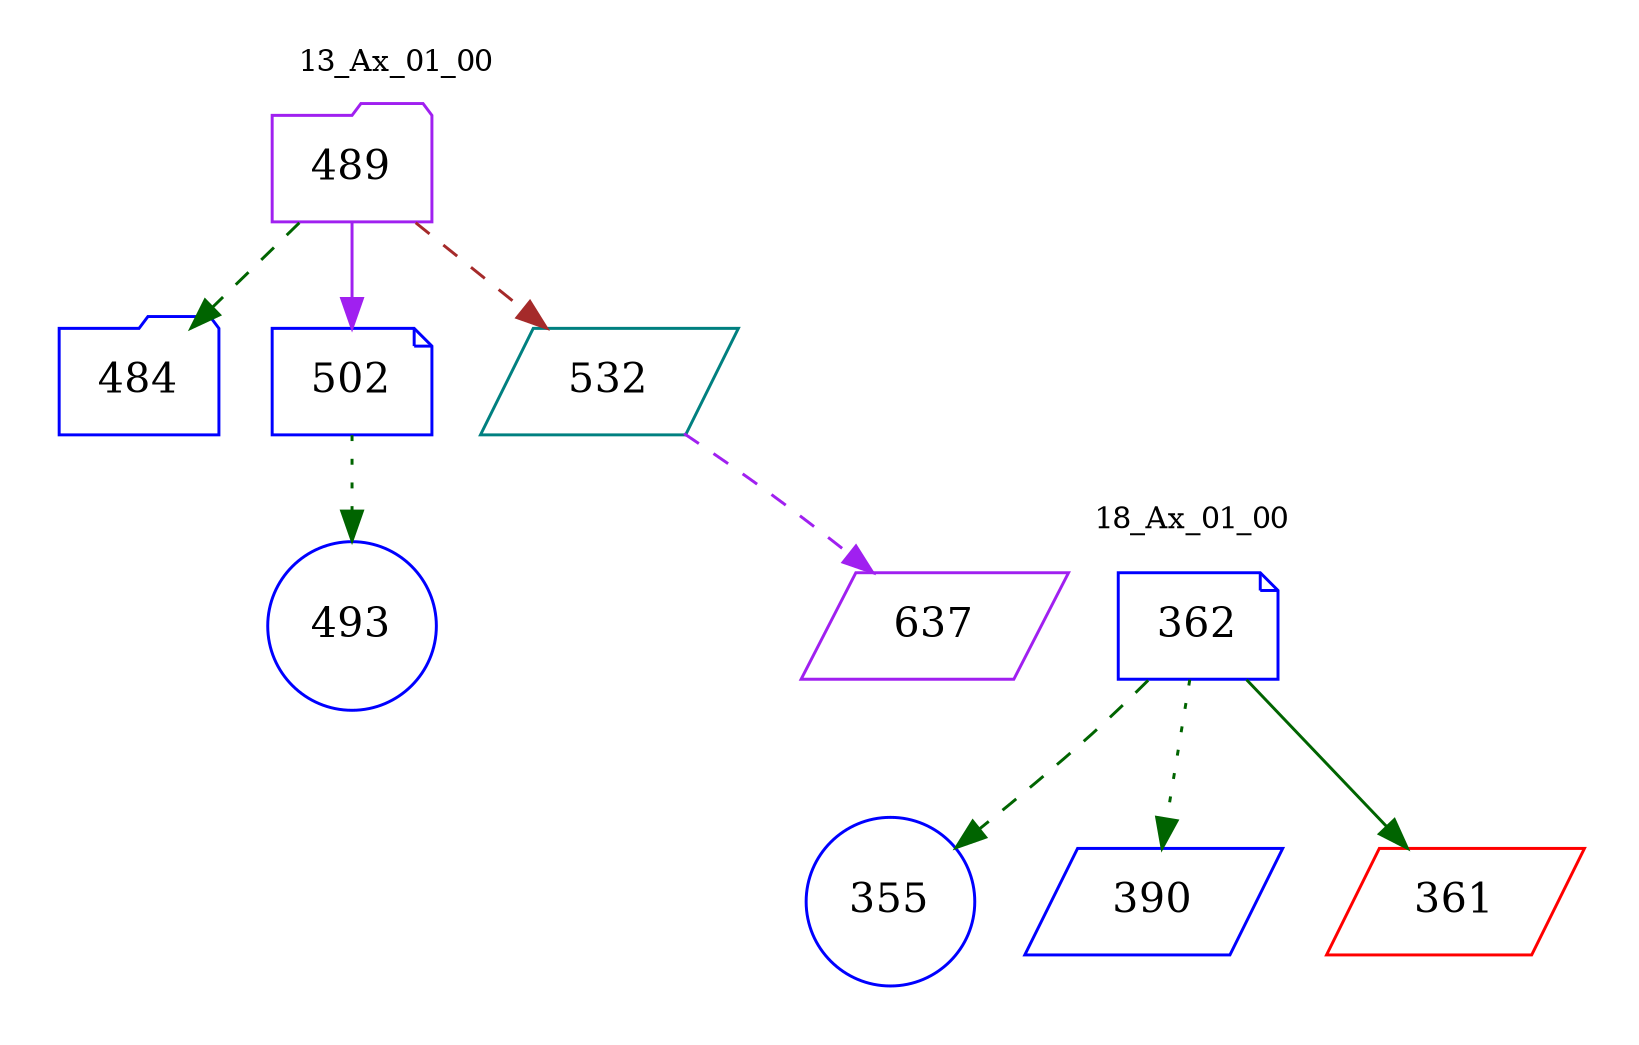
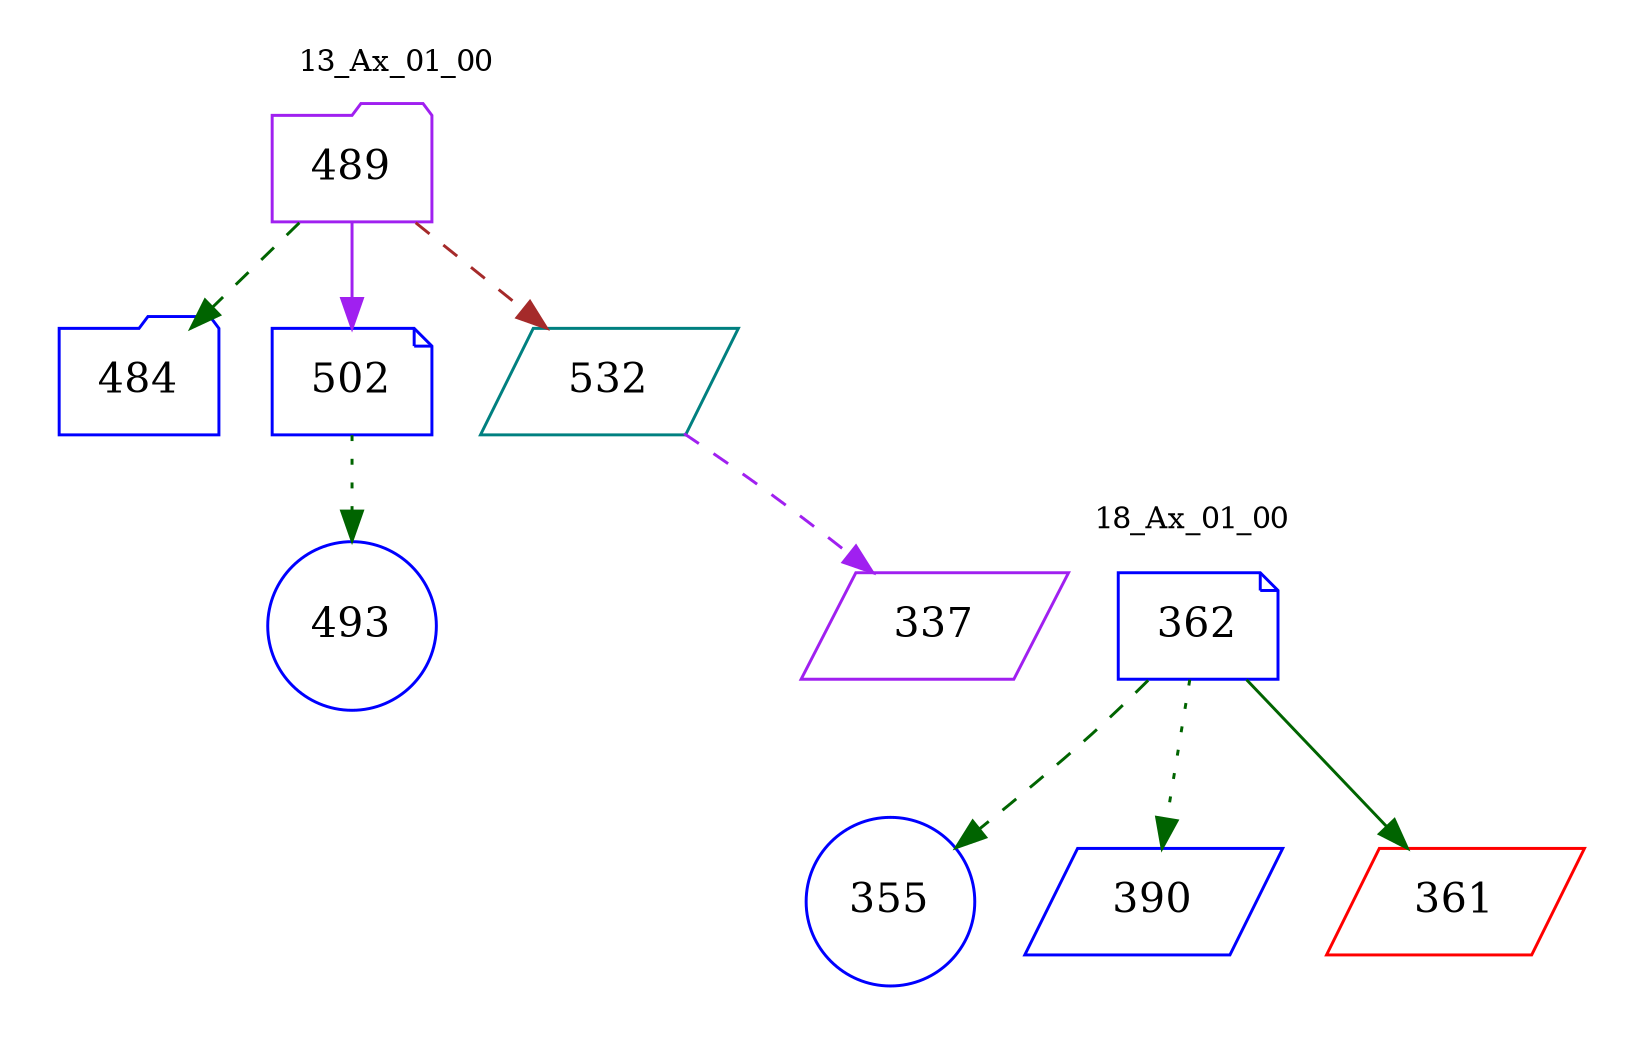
node "637": label "637" -> "337"
